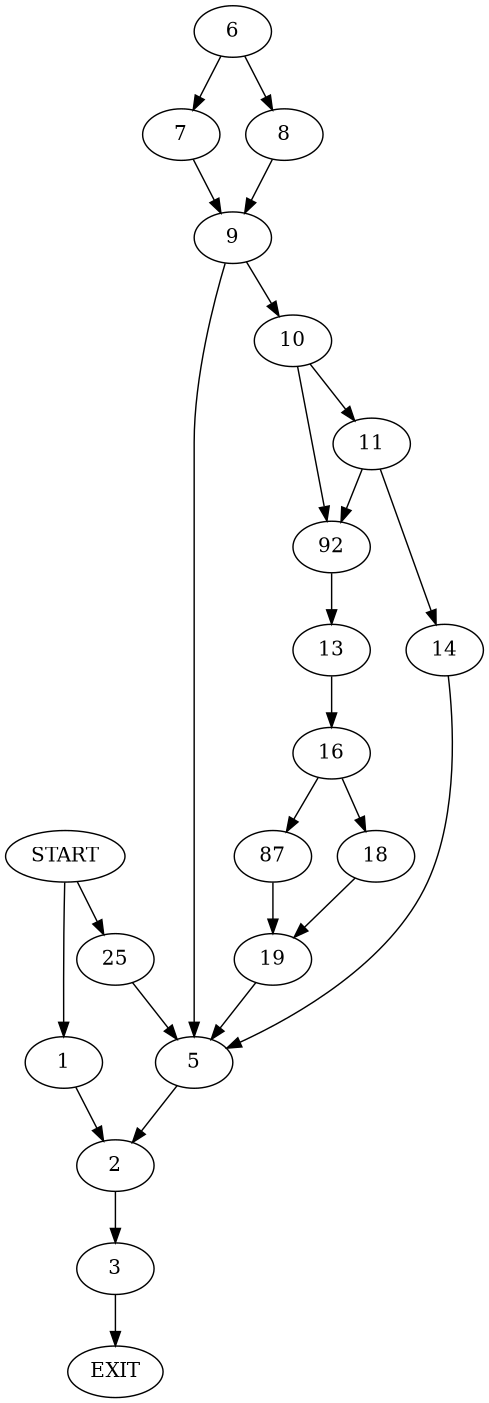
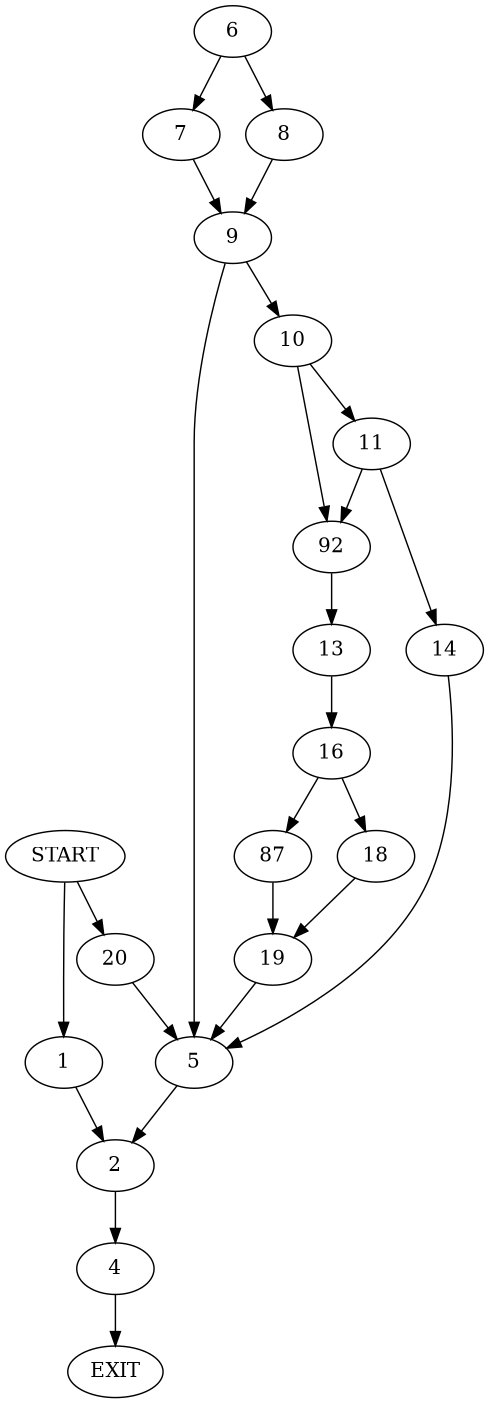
node "25": label "25" -> "20"
node "3": label "3" -> "4"
